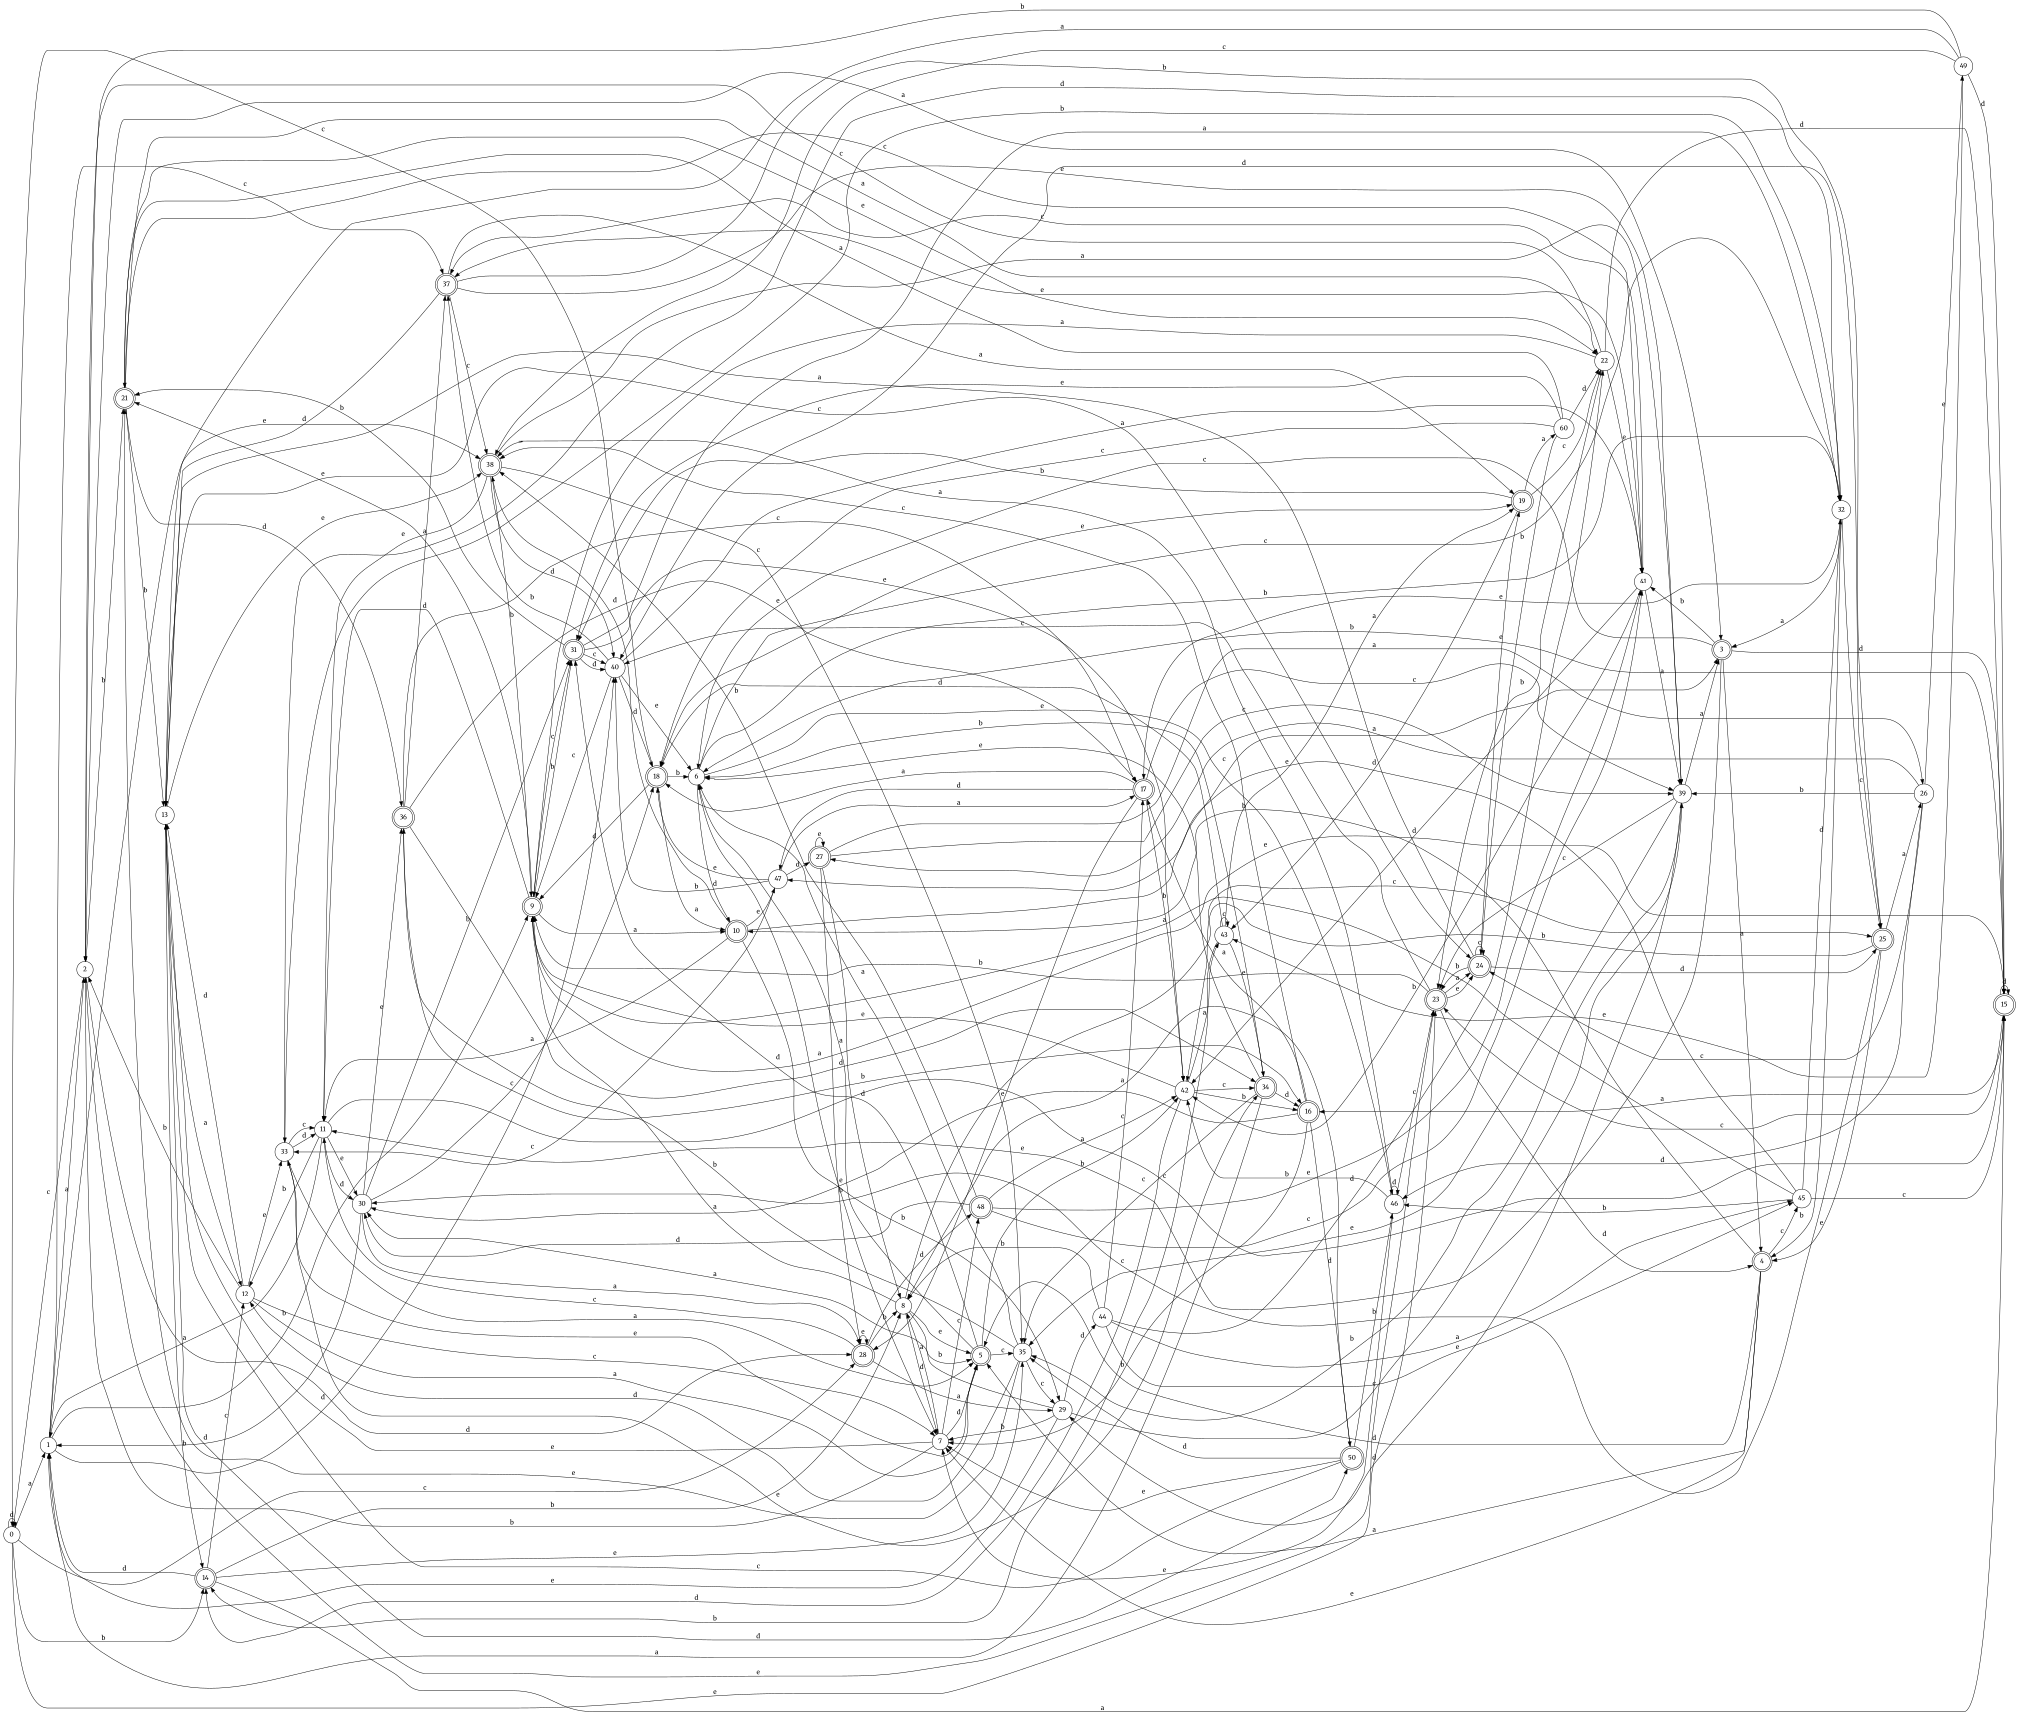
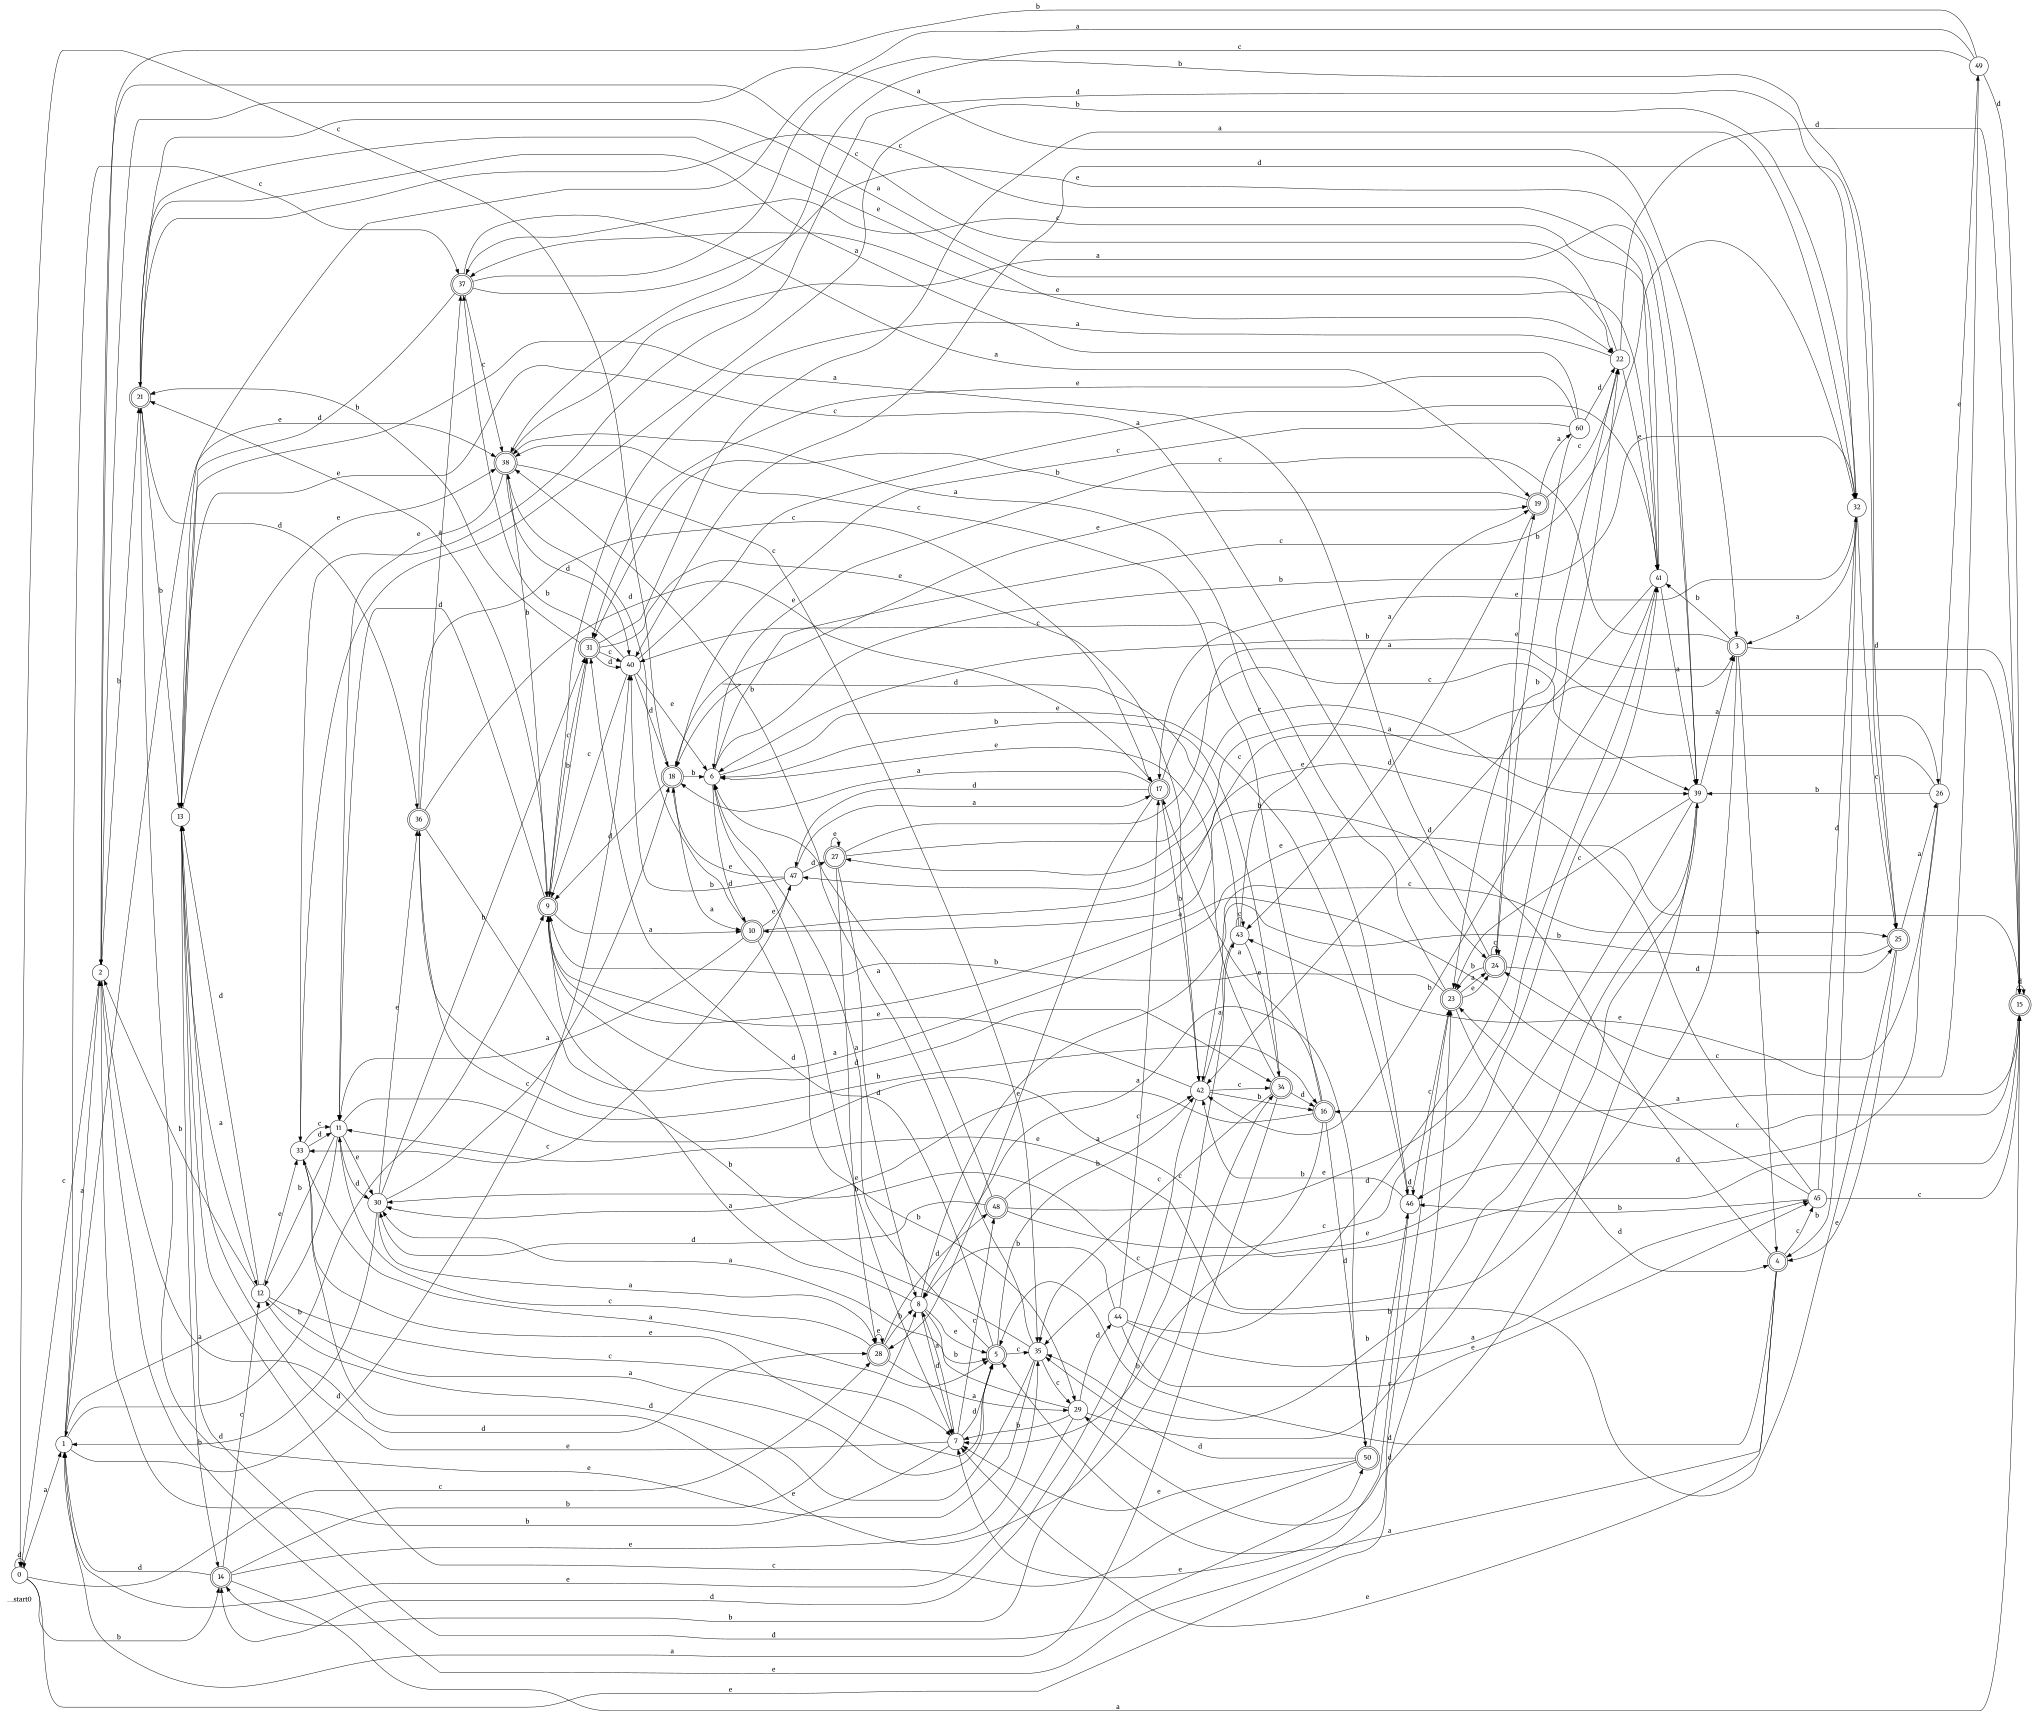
node "__start0": added
